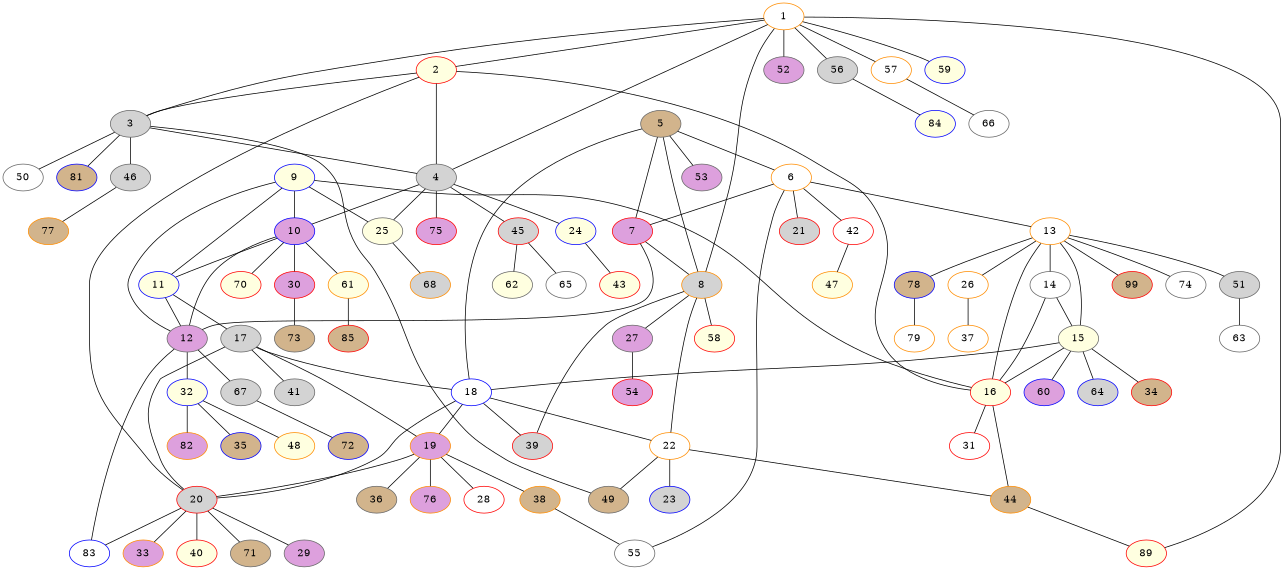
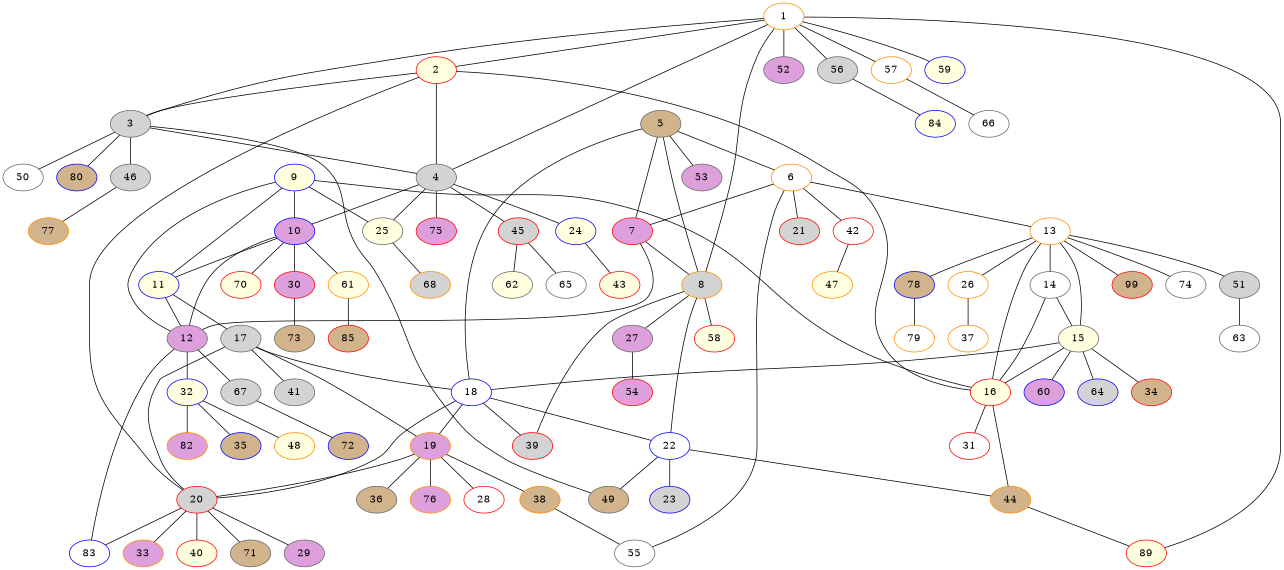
node "81": label "81" -> "80"
node "22": color darkorange -> blue
